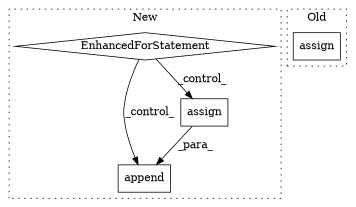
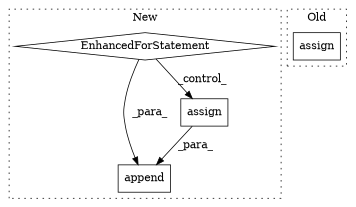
edge "EnhancedForStatement" -> "append": label "_control_" -> "_para_"
